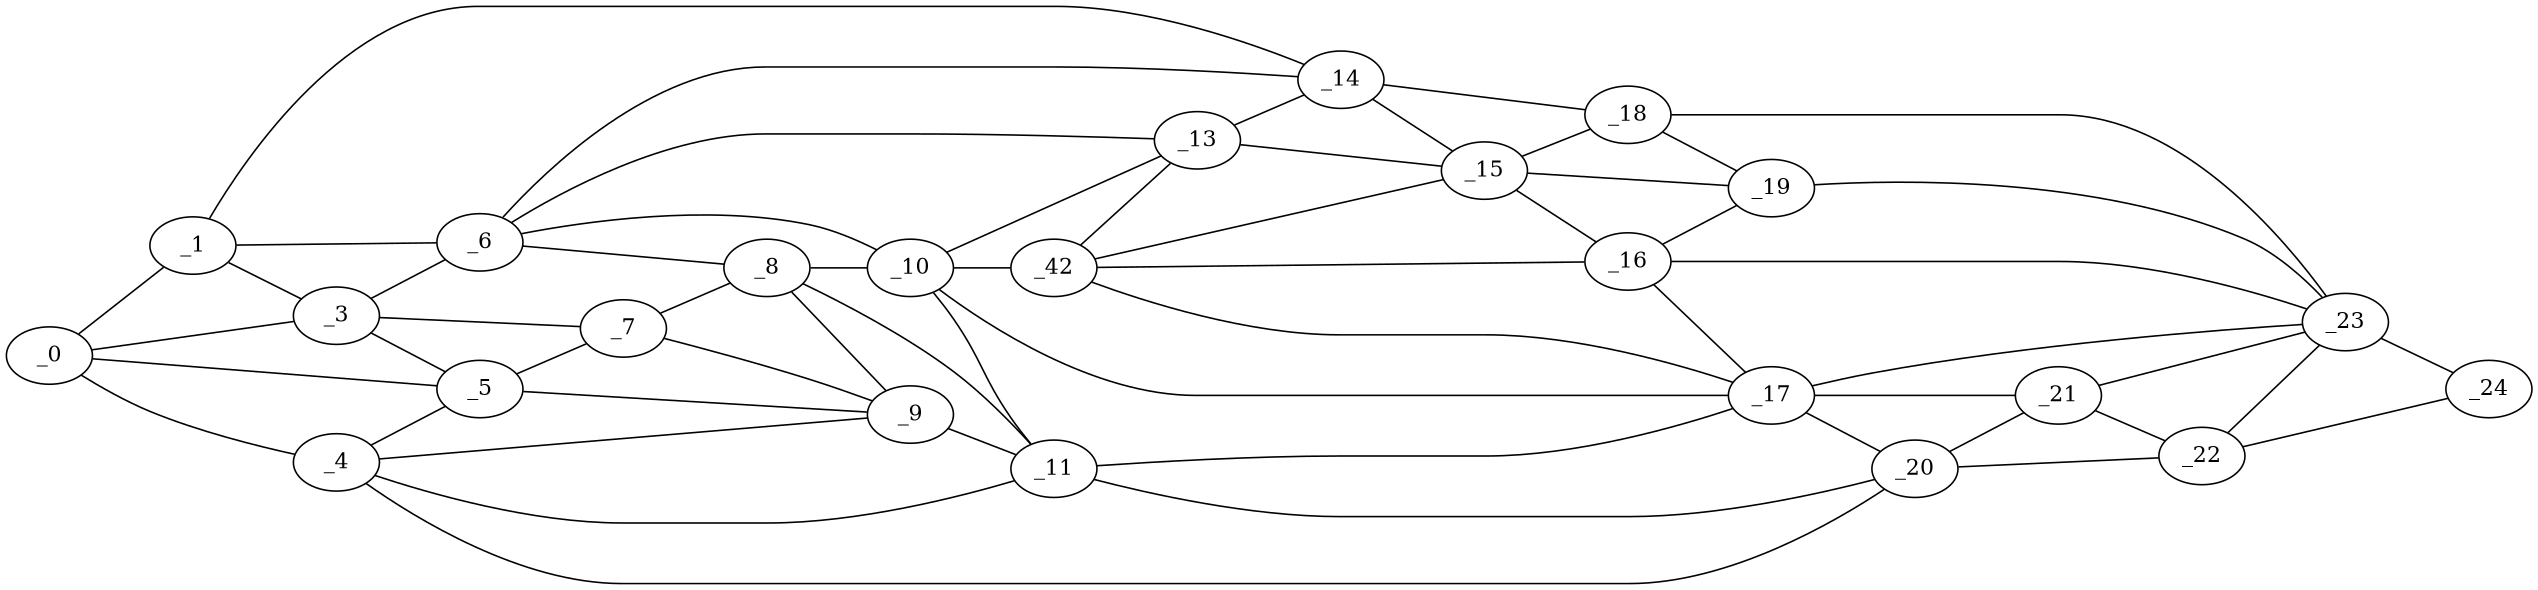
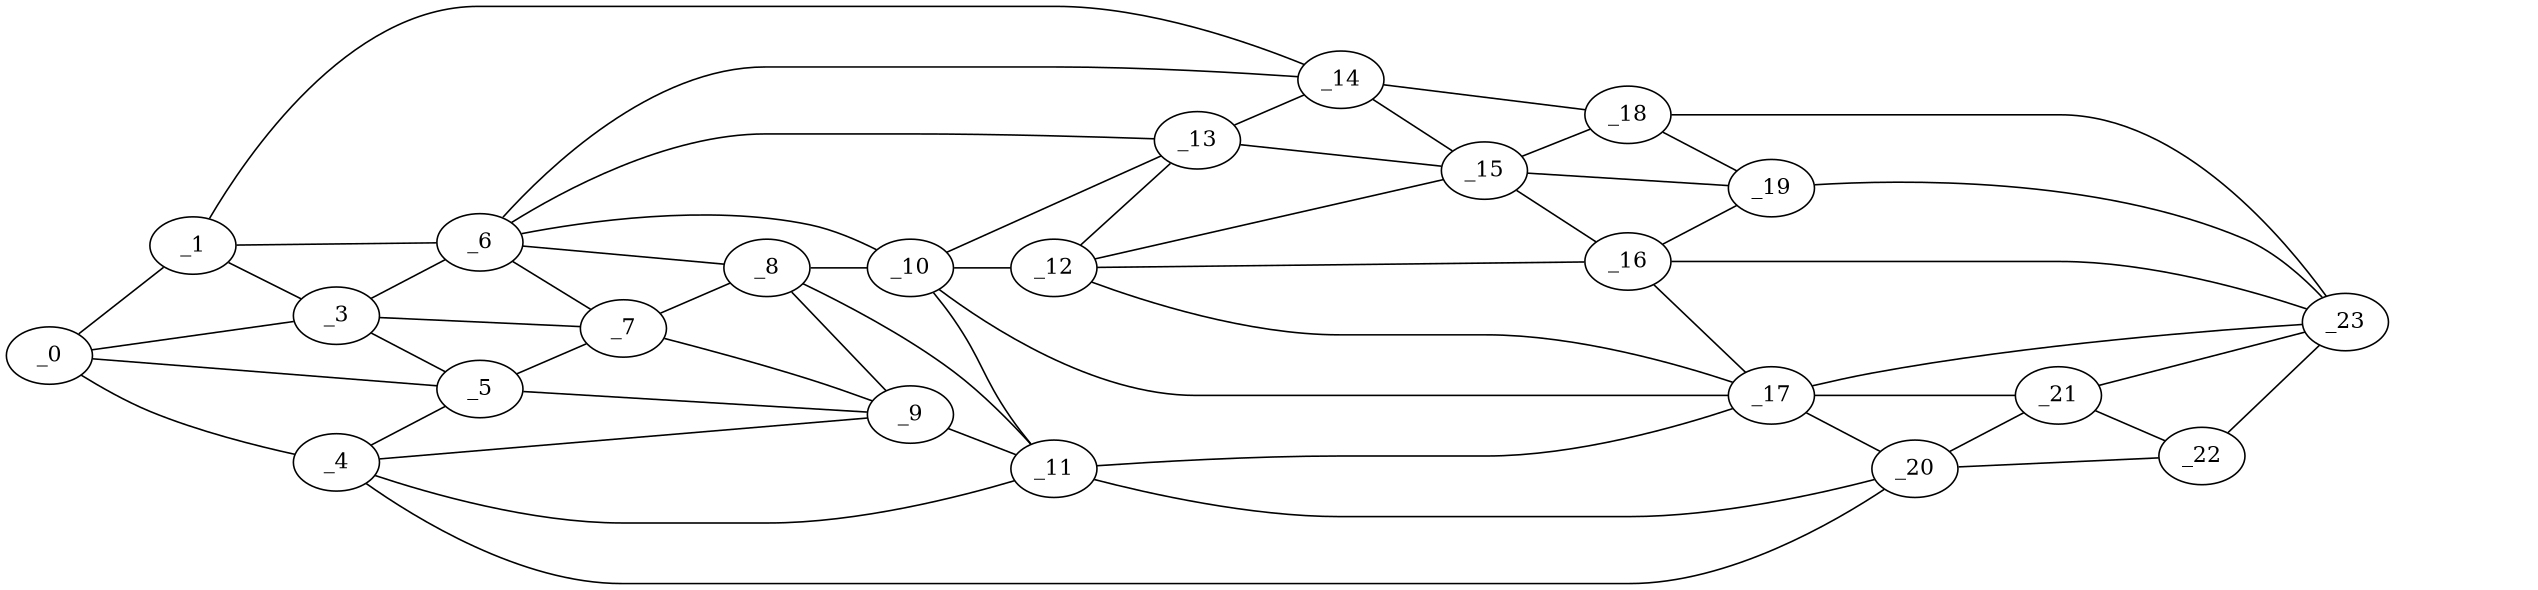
node "_42": label "_42" -> "_12"
edge "_6" -- "_7": added
node "_24": removed
